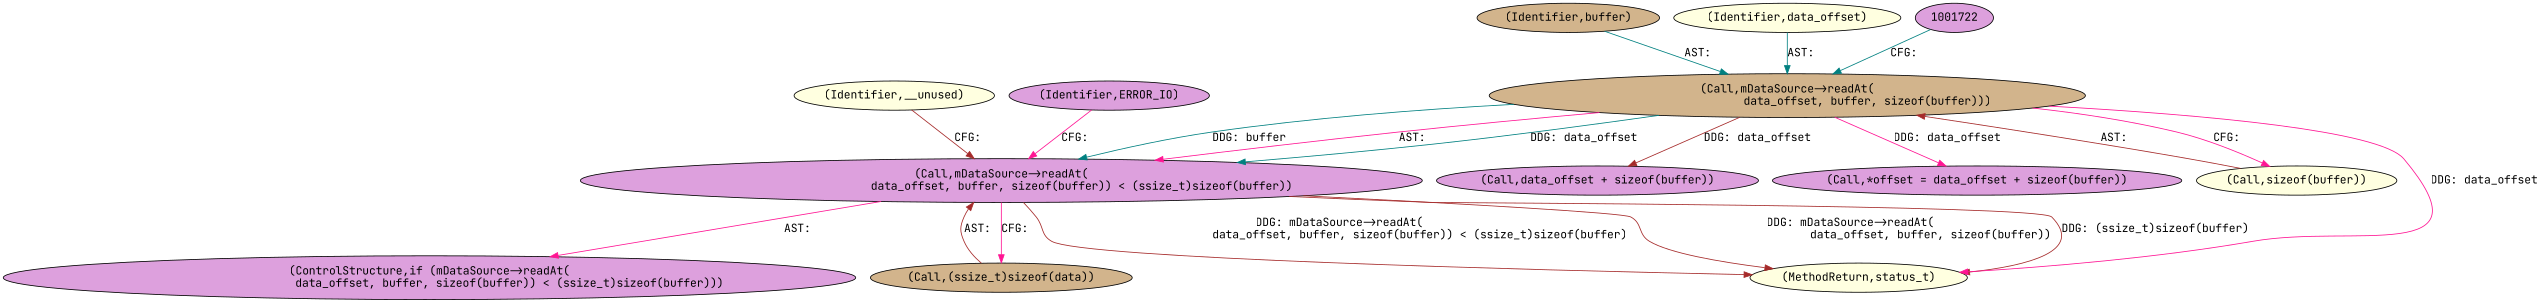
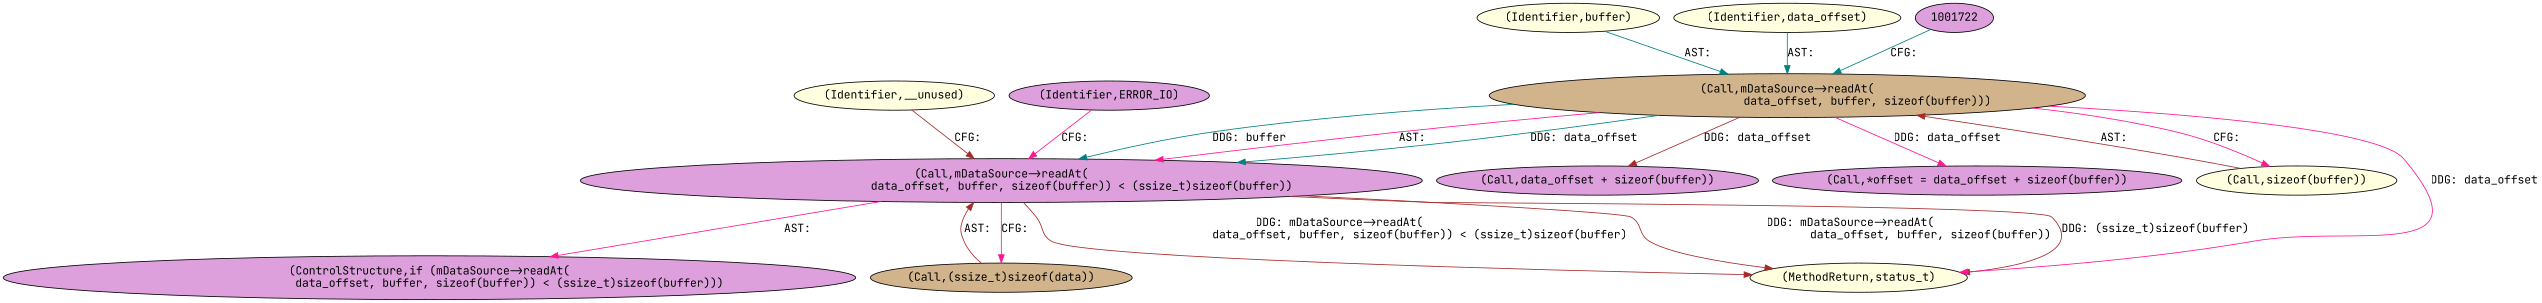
node "(Identifier,buffer)": fillcolor tan -> lightyellow
